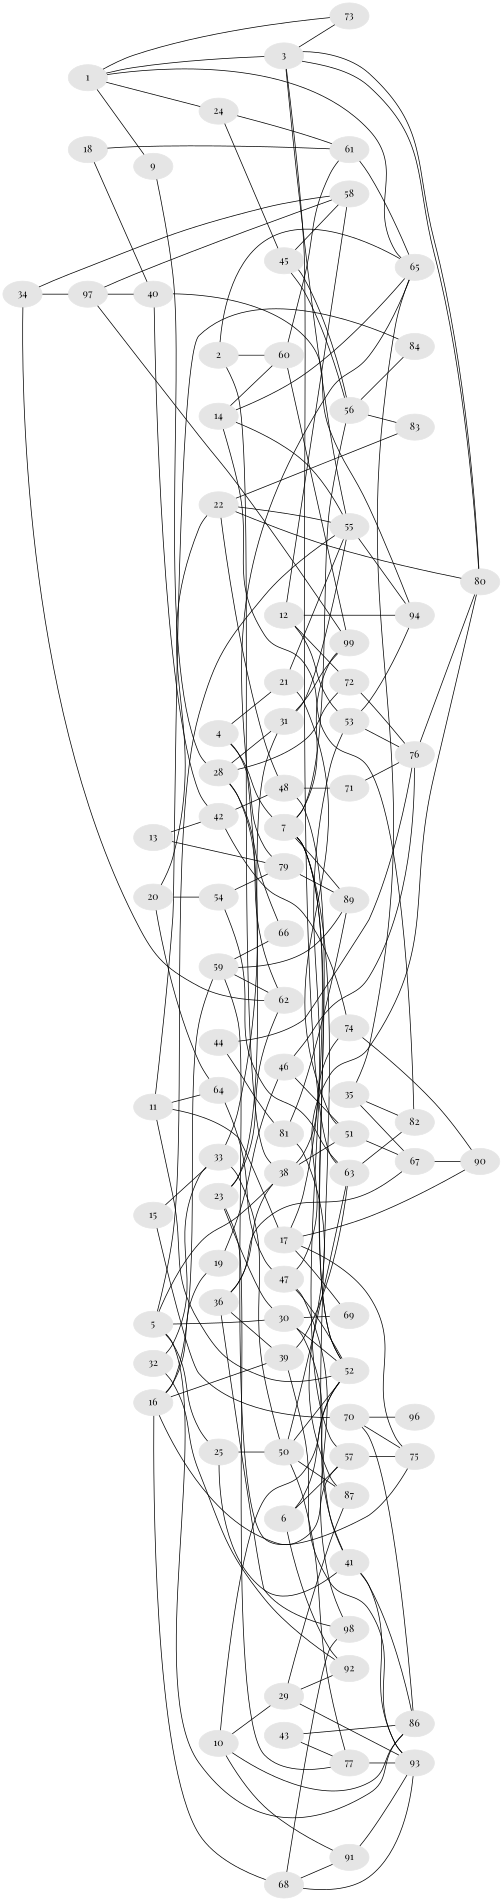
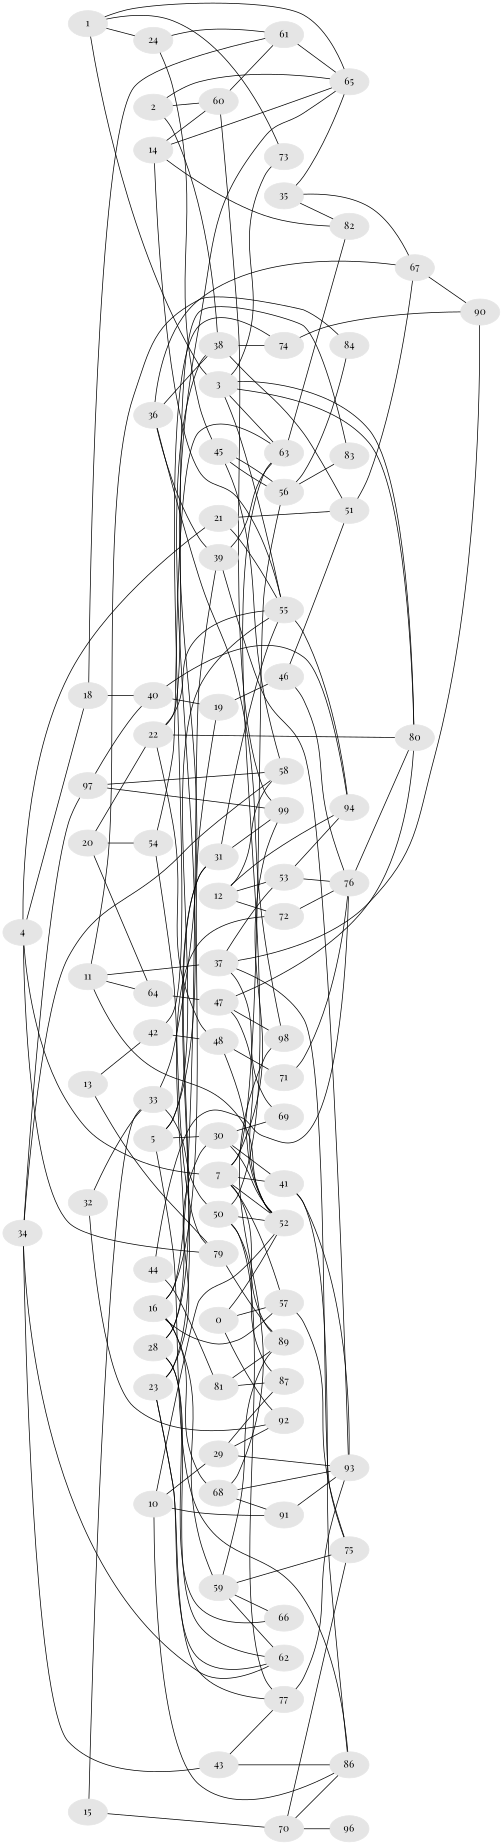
node "9": removed
edge "40" -- "42": now "40" -- "19"
edge "18" -- "4": added
node "17": label "17" -> "37"
node "25": removed
node "6": label "6" -> "0"
edge "34" -- "43": added
